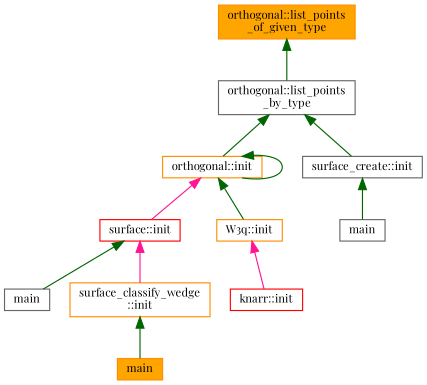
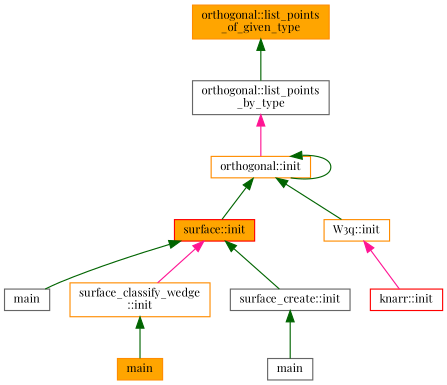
edge "orthogonal::init" -> "orthogonal::list_points _by_type": color darkgreen -> deeppink
edge "surface_create::init" -> "orthogonal::list_points _by_type": now "surface_create::init" -> "surface::init"
edge "surface::init" -> "orthogonal::init": color deeppink -> darkgreen
node "surface::init": fillcolor white -> orange
